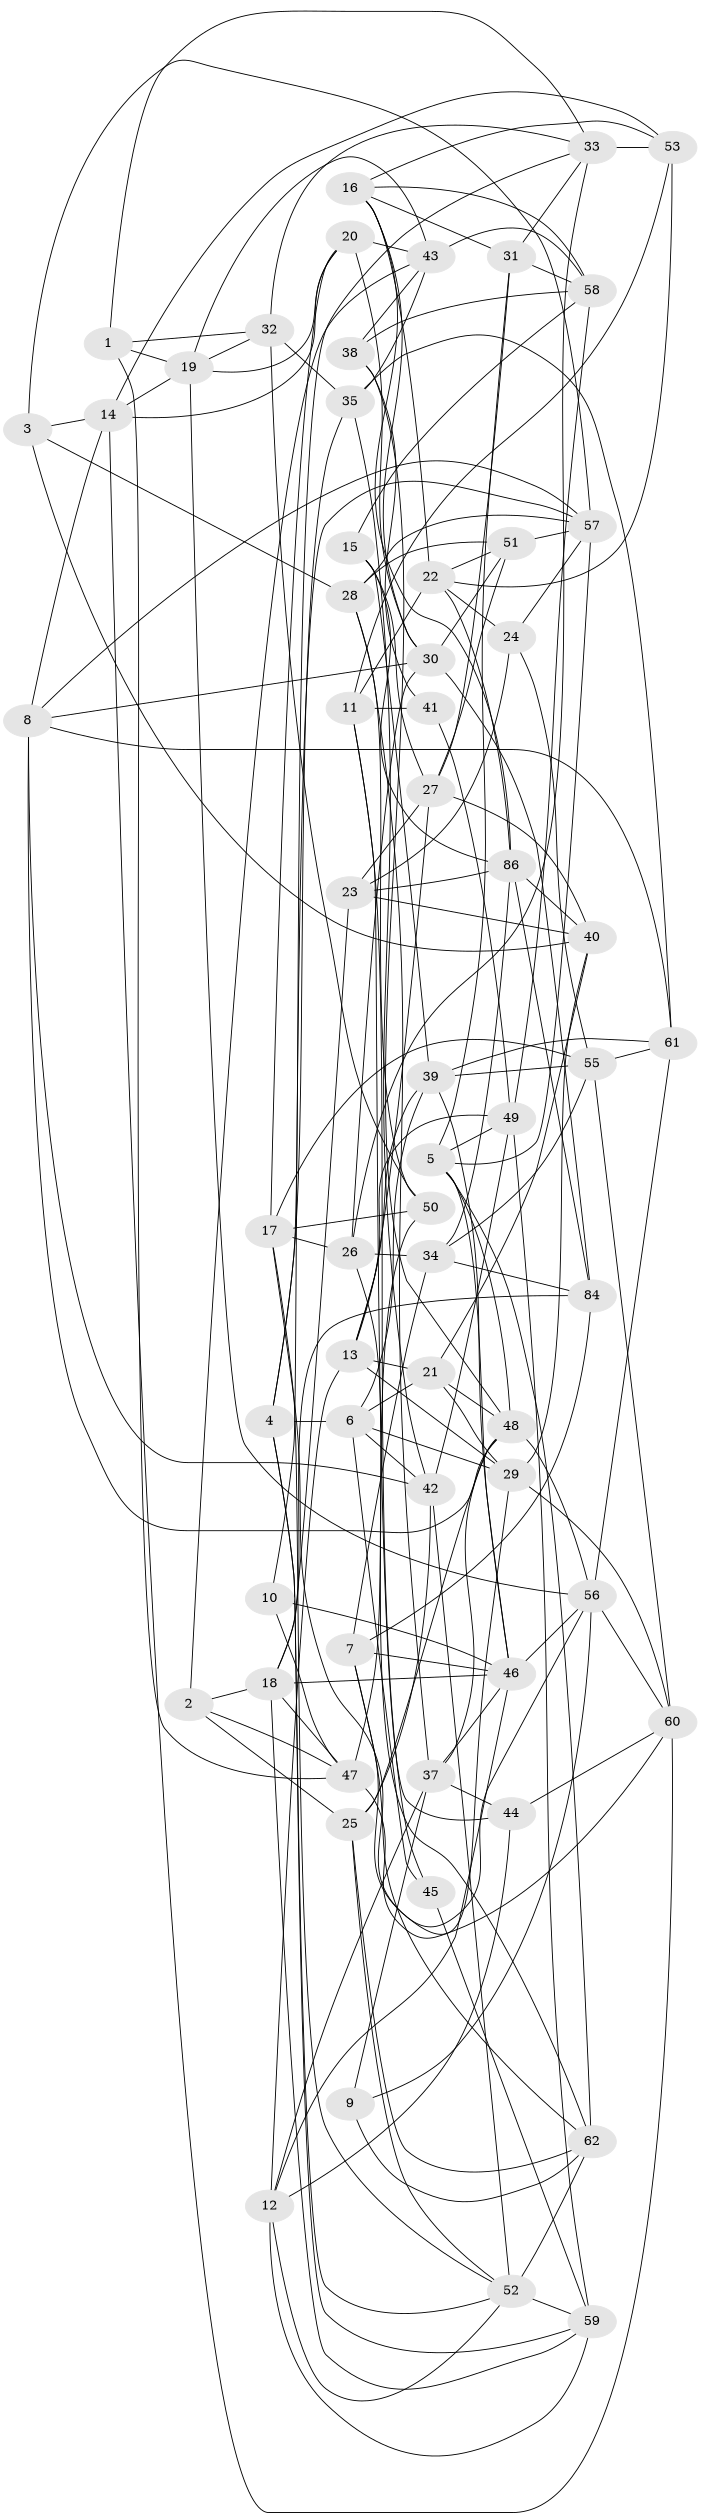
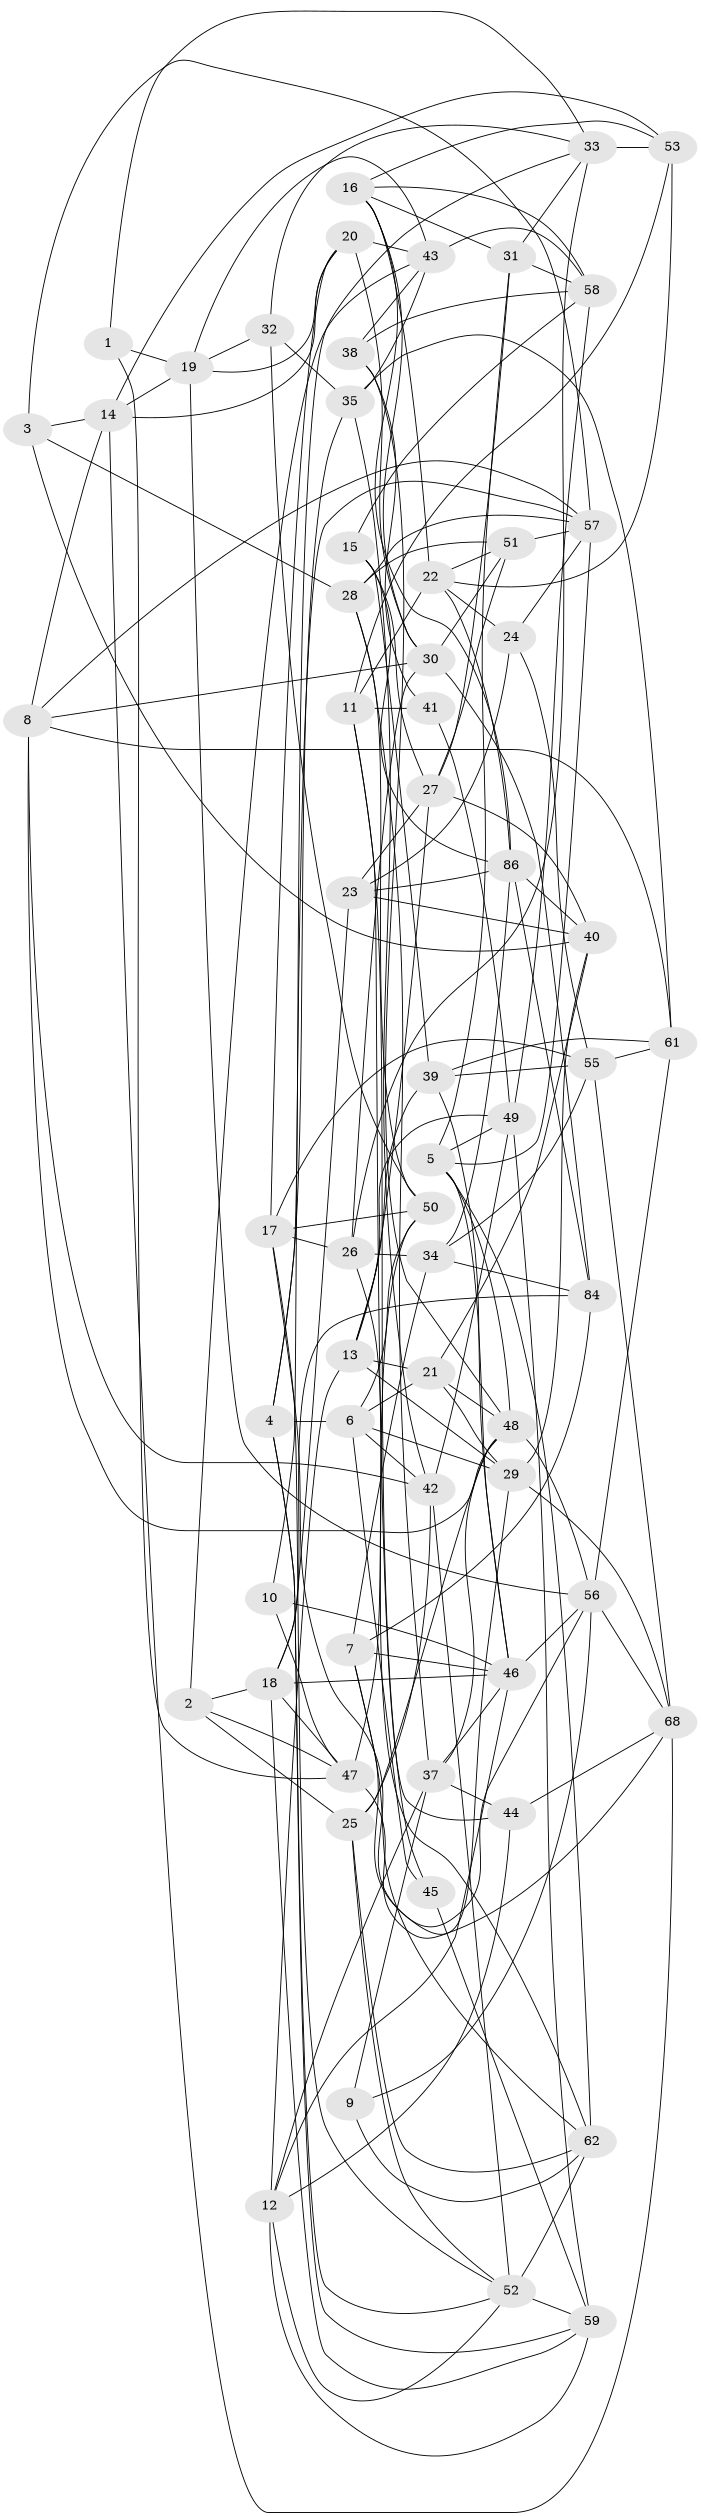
edge "32" -- "1": removed
edge "39" -- "6": now "50" -- "6"
node "60": label "60" -> "68"
